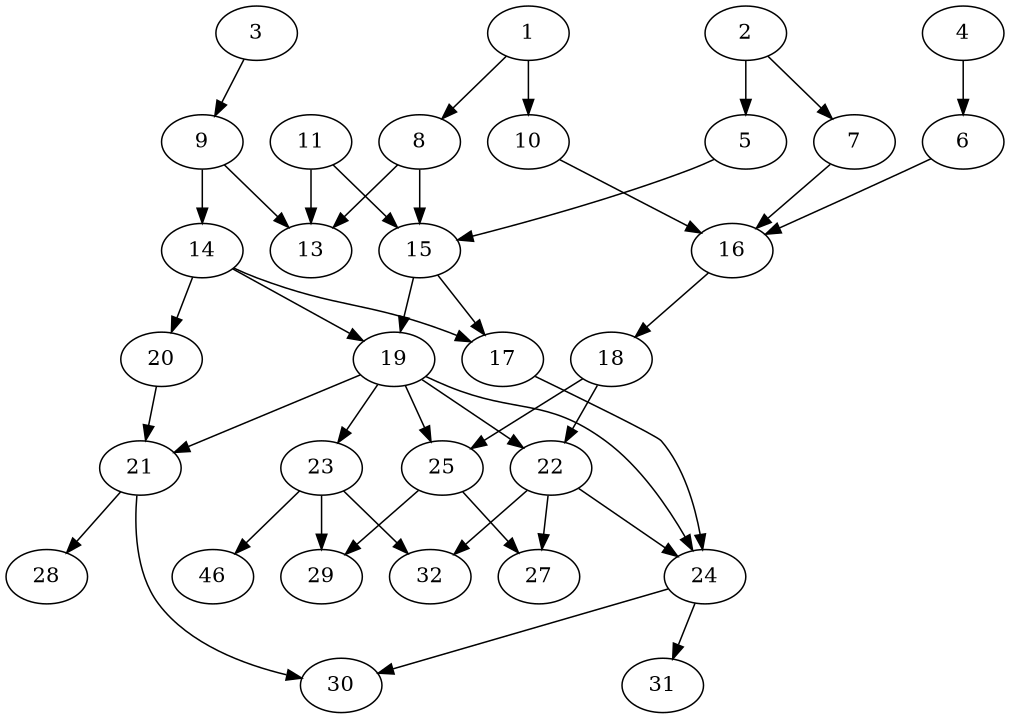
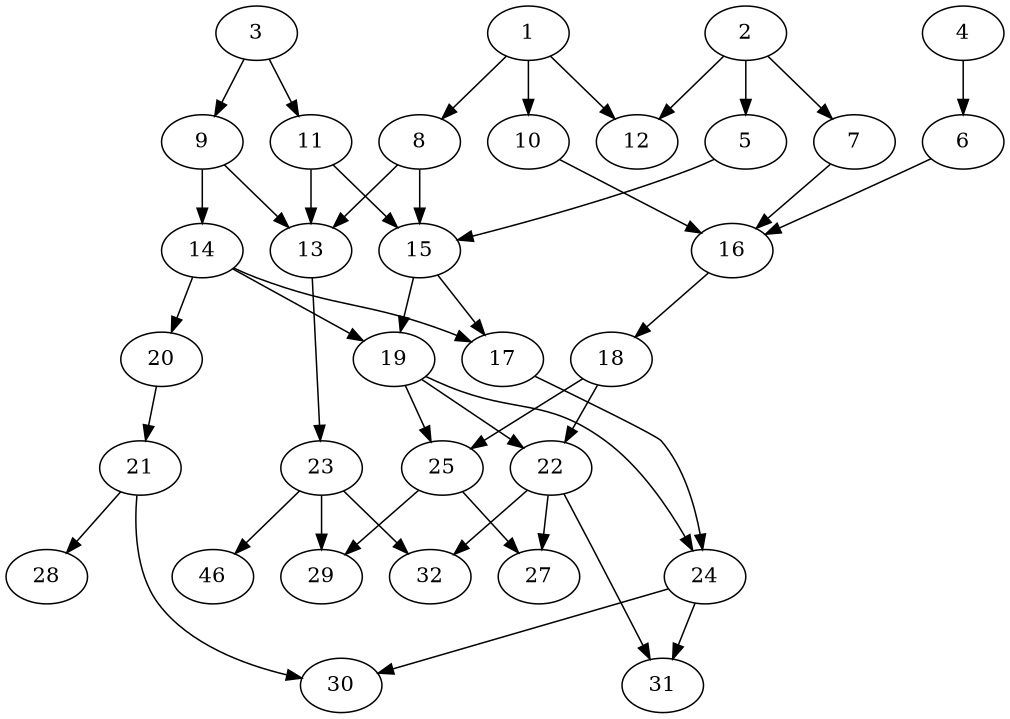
edge "3" -> "11": added
node "12": added
edge "19" -> "23": now "13" -> "23"
edge "19" -> "21": removed
edge "22" -> "24": now "22" -> "31"
